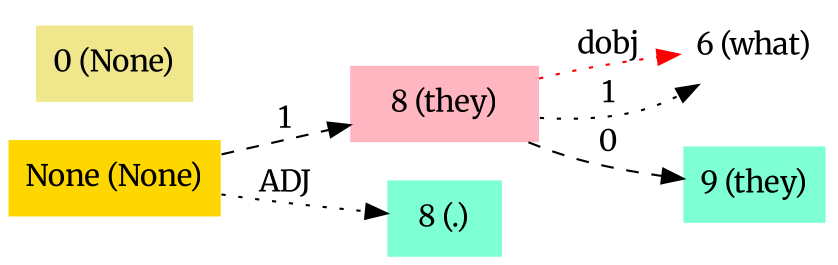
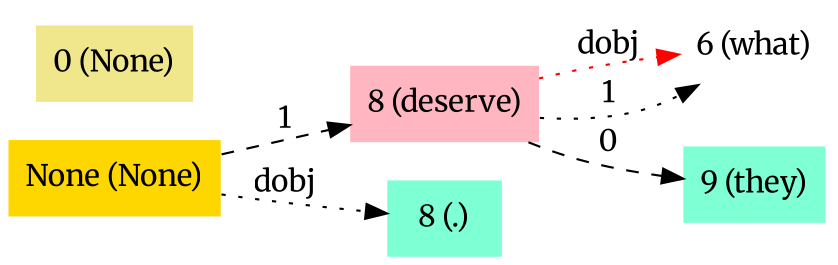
node "8 (they)": label "8 (they)" -> "8 (deserve)"
edge "None (None)" -> "8 (.)": label "ADJ" -> "dobj"
